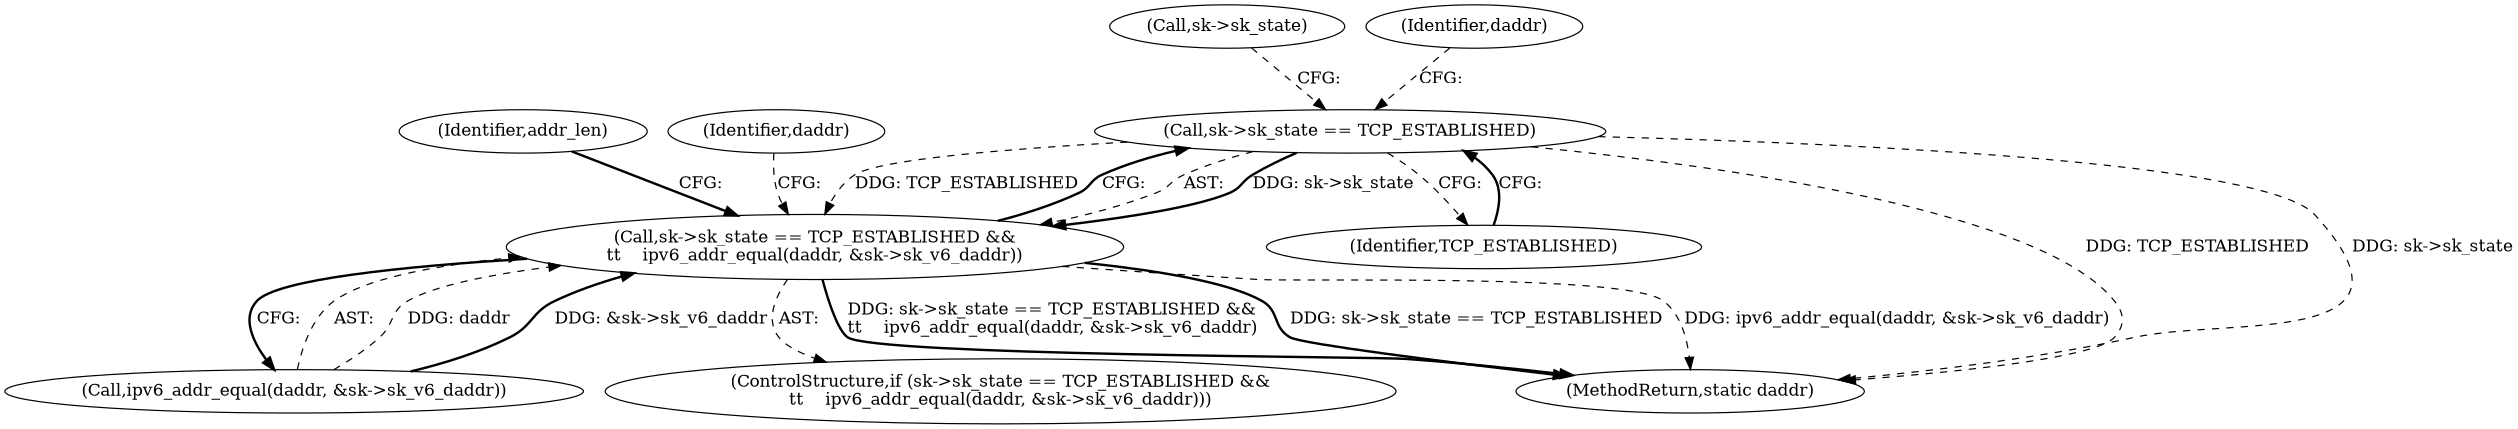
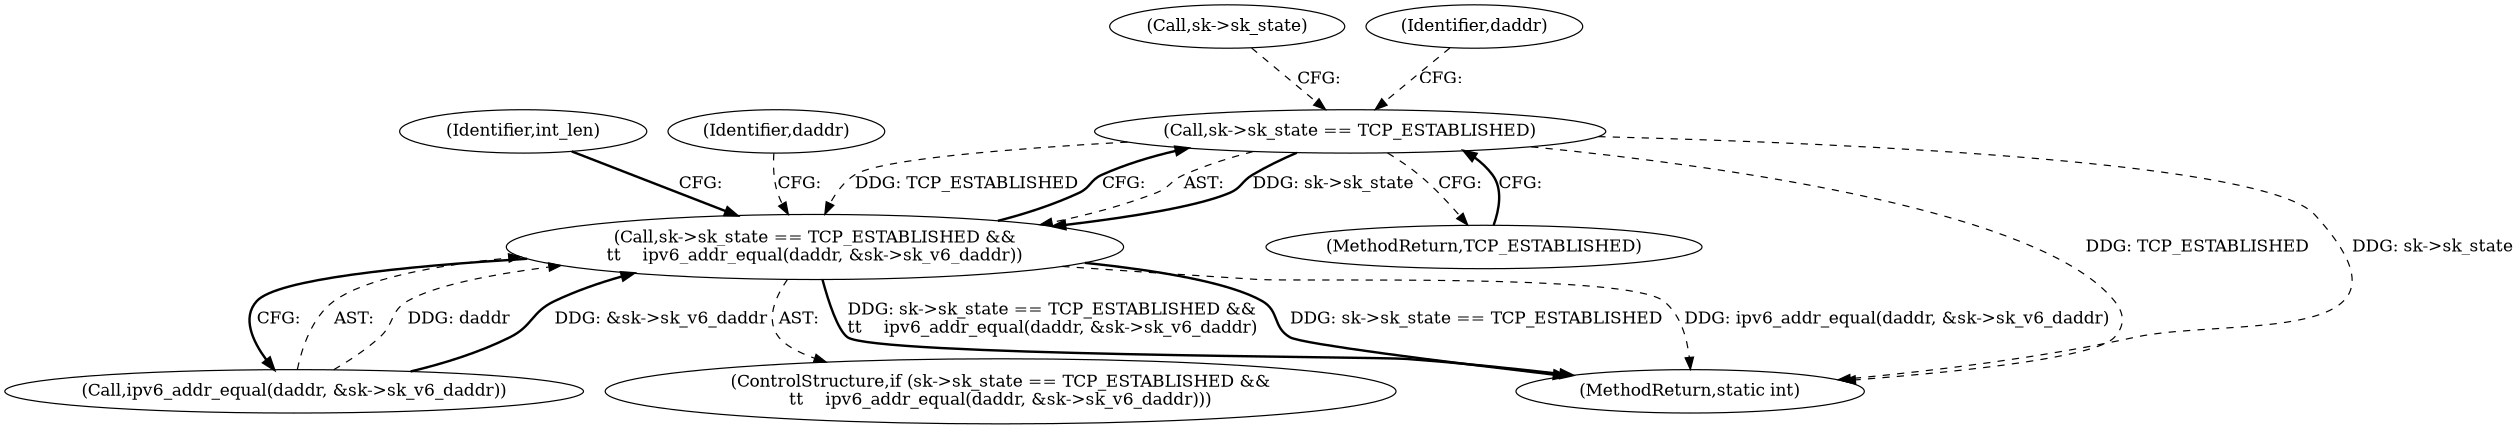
node "(Identifier,addr_len)": label "(Identifier,addr_len)" -> "(Identifier,int_len)"
node "(Identifier,TCP_ESTABLISHED)": label "(Identifier,TCP_ESTABLISHED)" -> "(MethodReturn,TCP_ESTABLISHED)"
node "(MethodReturn,static daddr)": label "(MethodReturn,static daddr)" -> "(MethodReturn,static int)"
